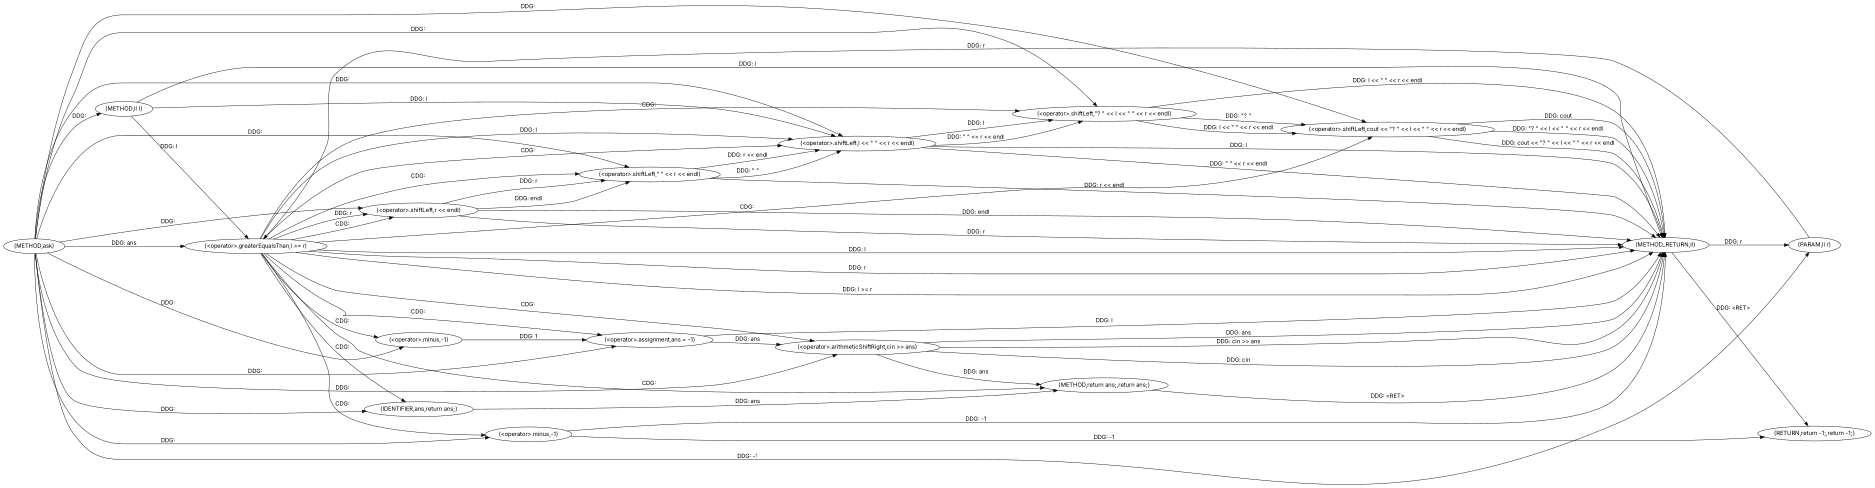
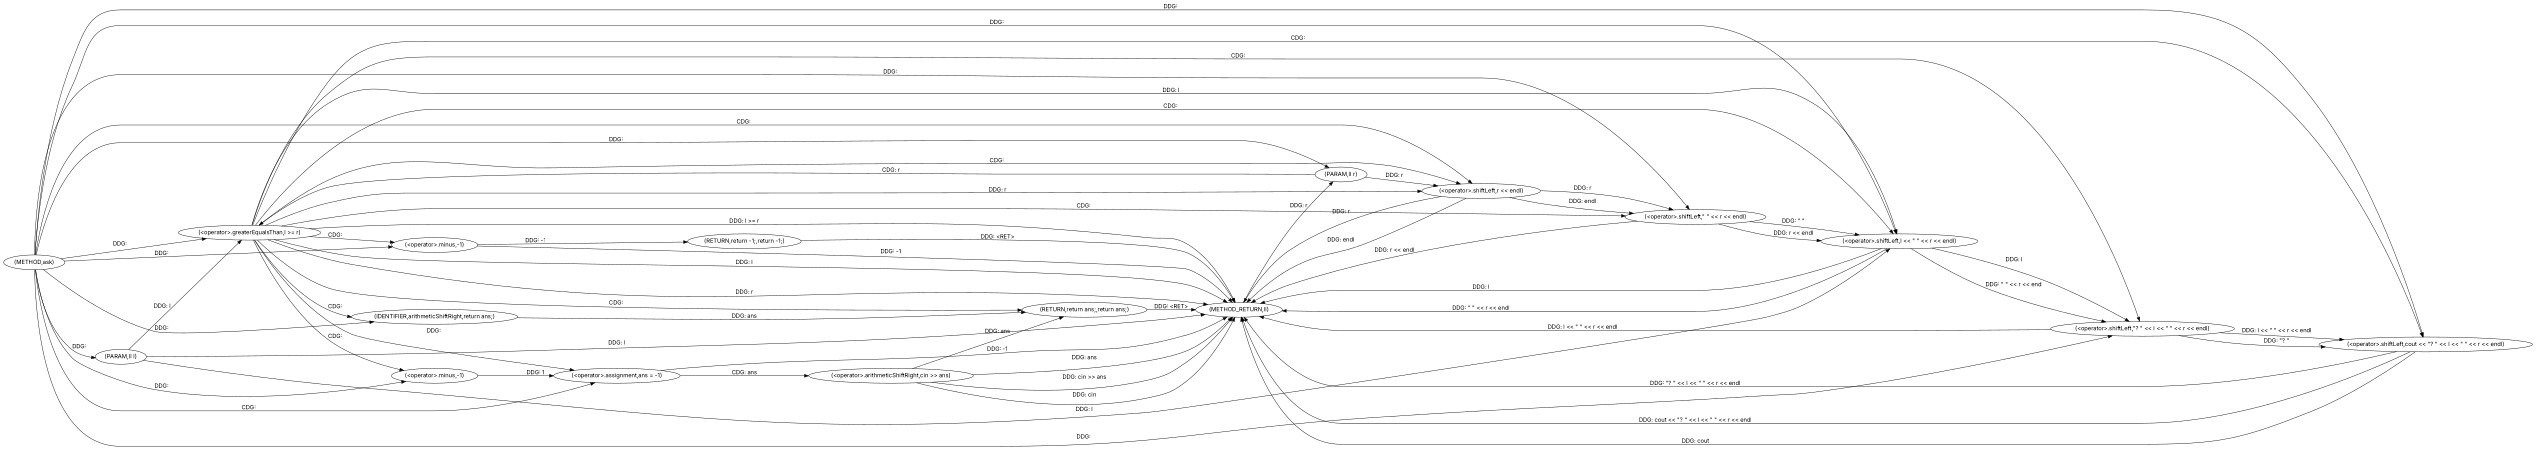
edge "(PARAM,ll r)" -> "(<operator>.greaterEqualsThan,l >= r)": label "DDG: r" -> "CDG: r"
node "(METHOD,ll l)": label "(METHOD,ll l)" -> "(PARAM,ll l)"
edge "(PARAM,ll r)" -> "(<operator>.shiftLeft,r << endl)": added, label "DDG: r"
edge "(METHOD,ask)" -> "(<operator>.shiftLeft,r << endl)": label "DDG: " -> "CDG: "
edge "(METHOD,ask)" -> "(<operator>.greaterEqualsThan,l >= r)": label "DDG: ans" -> "DDG: "
edge "(<operator>.greaterEqualsThan,l >= r)" -> "(<operator>.assignment,ans = -1)": label "CDG: " -> "DDG: "
edge "(<operator>.greaterEqualsThan,l >= r)" -> "(<operator>.arithmeticShiftRight,cin >> ans)": removed, label "CDG:"
edge "(<operator>.assignment,ans = -1)" -> "(METHOD_RETURN,ll)": label "DDG: l" -> "DDG: -1"
edge "(METHOD_RETURN,ll)" -> "(RETURN,return -1;,return -1;)": reversed
edge "(<operator>.assignment,ans = -1)" -> "(<operator>.arithmeticShiftRight,cin >> ans)": label "DDG: ans" -> "CDG: ans"
edge "(METHOD,ask)" -> "(<operator>.assignment,ans = -1)": label "DDG: " -> "CDG: "
node "(METHOD,return ans;,return ans;)": label "(METHOD,return ans;,return ans;)" -> "(RETURN,return ans;,return ans;)"
edge "(METHOD,ask)" -> "(<operator>.arithmeticShiftRight,cin >> ans)": removed, label "DDG:"
node "(IDENTIFIER,ans,return ans;)": label "(IDENTIFIER,ans,return ans;)" -> "(IDENTIFIER,arithmeticShiftRight,return ans;)"
edge "(METHOD,ask)" -> "(PARAM,ll r)": label "DDG: -1" -> "DDG: "
